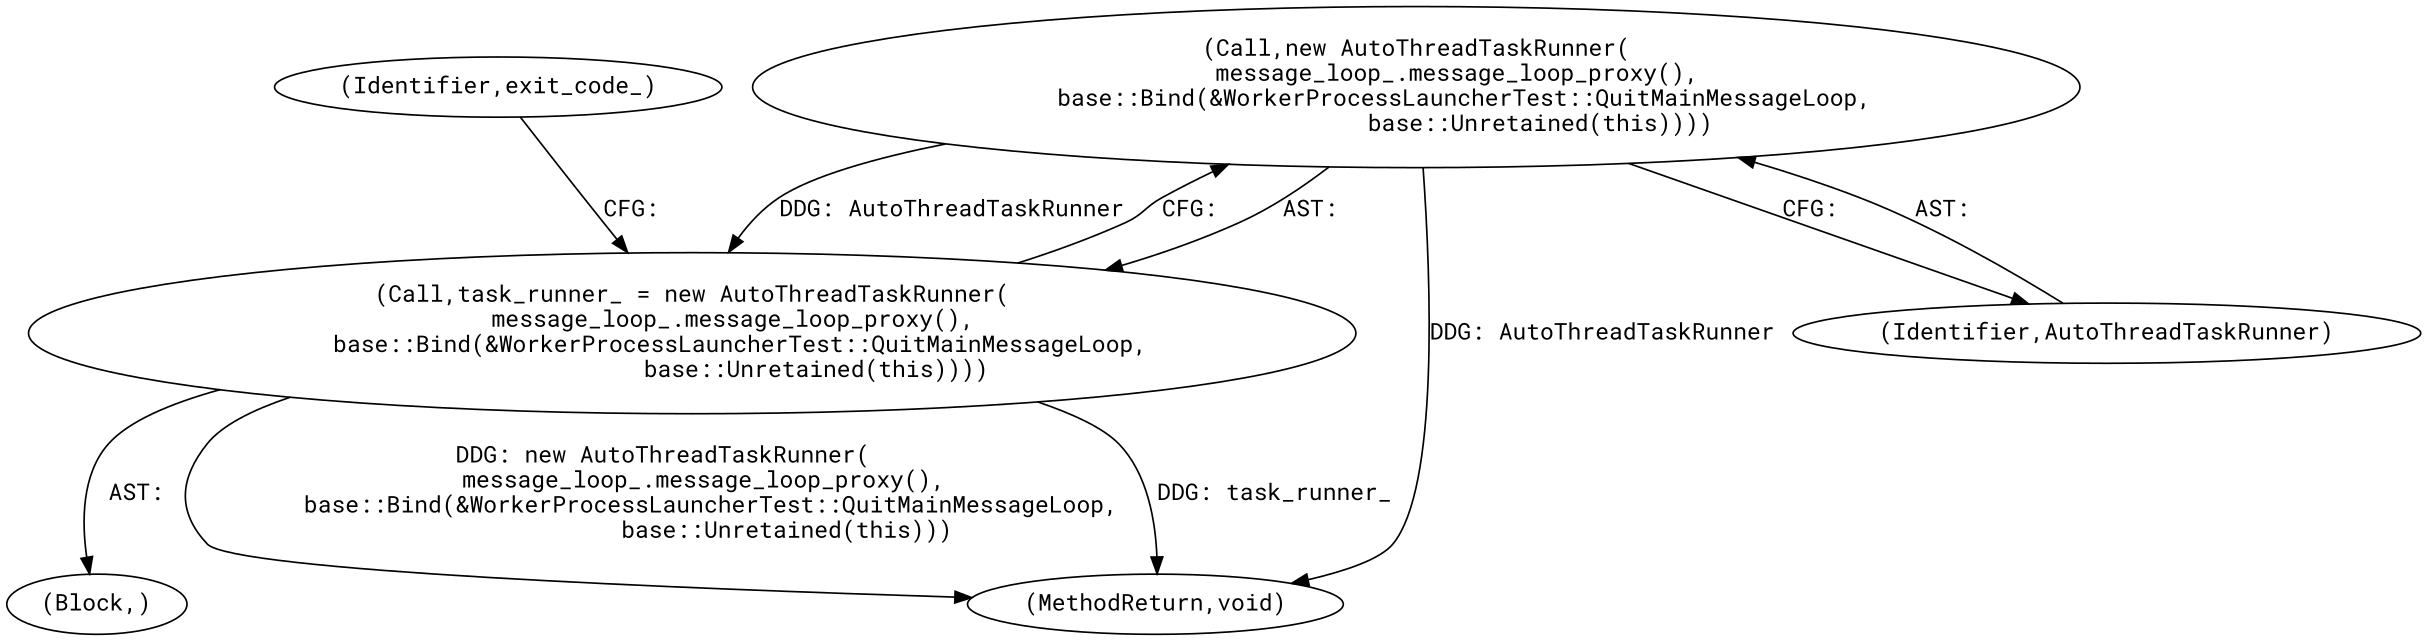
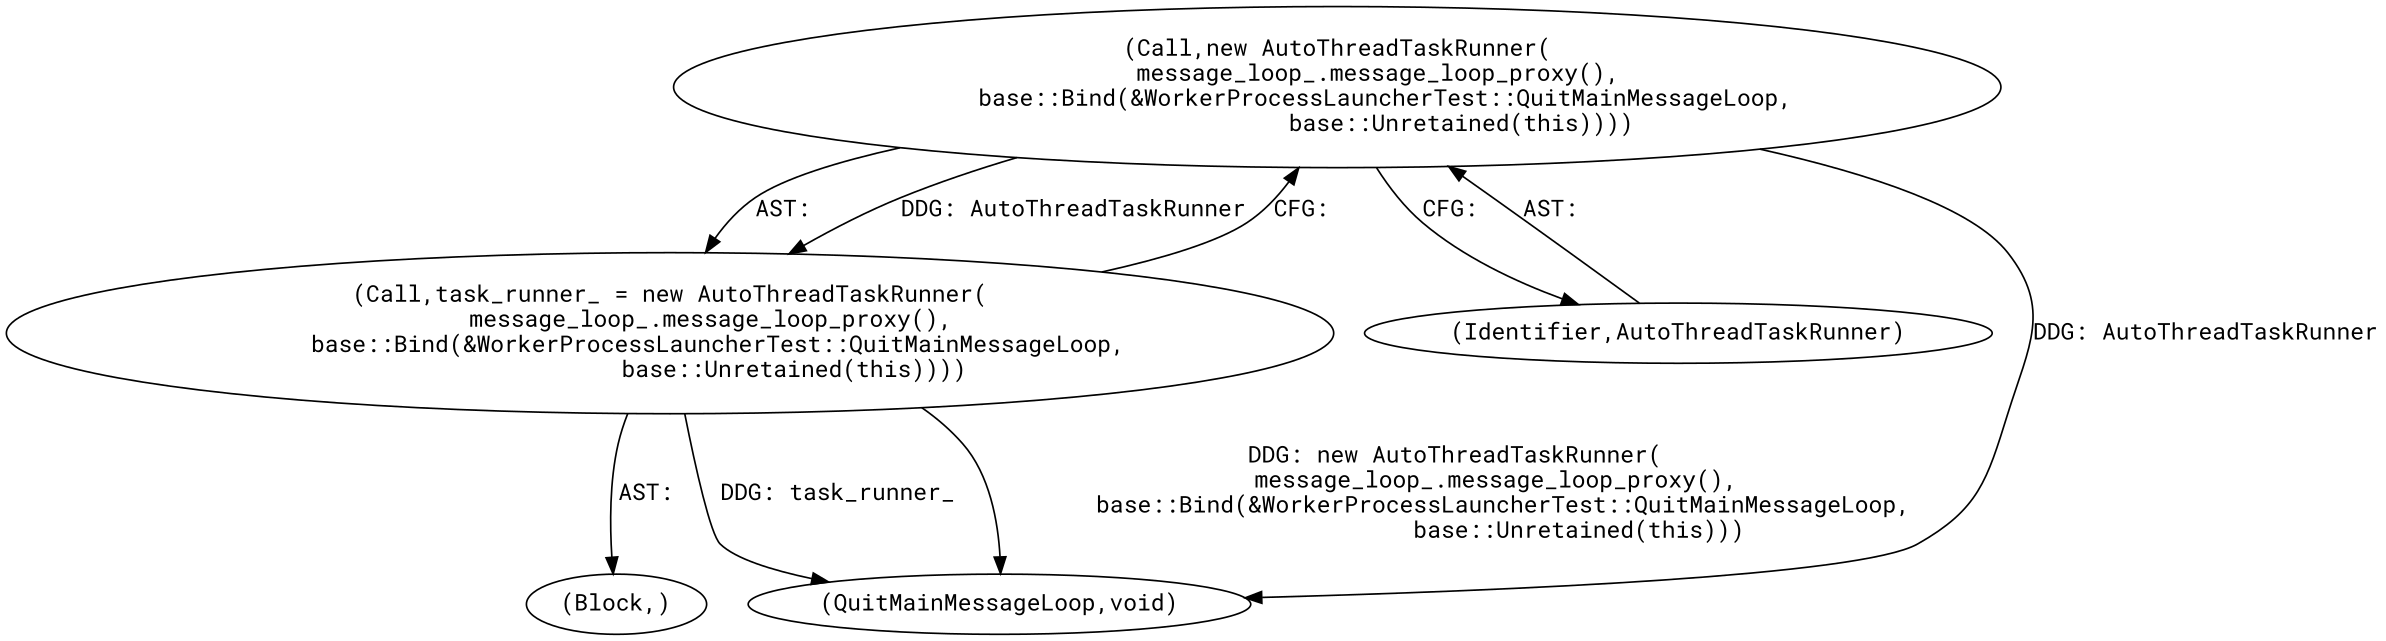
node "(Identifier,exit_code_)": removed
node "(MethodReturn,void)": label "(MethodReturn,void)" -> "(QuitMainMessageLoop,void)"
